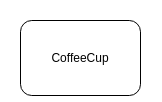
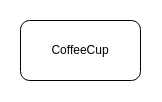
node "CoffeeCup": size 120x75 -> 120x60
